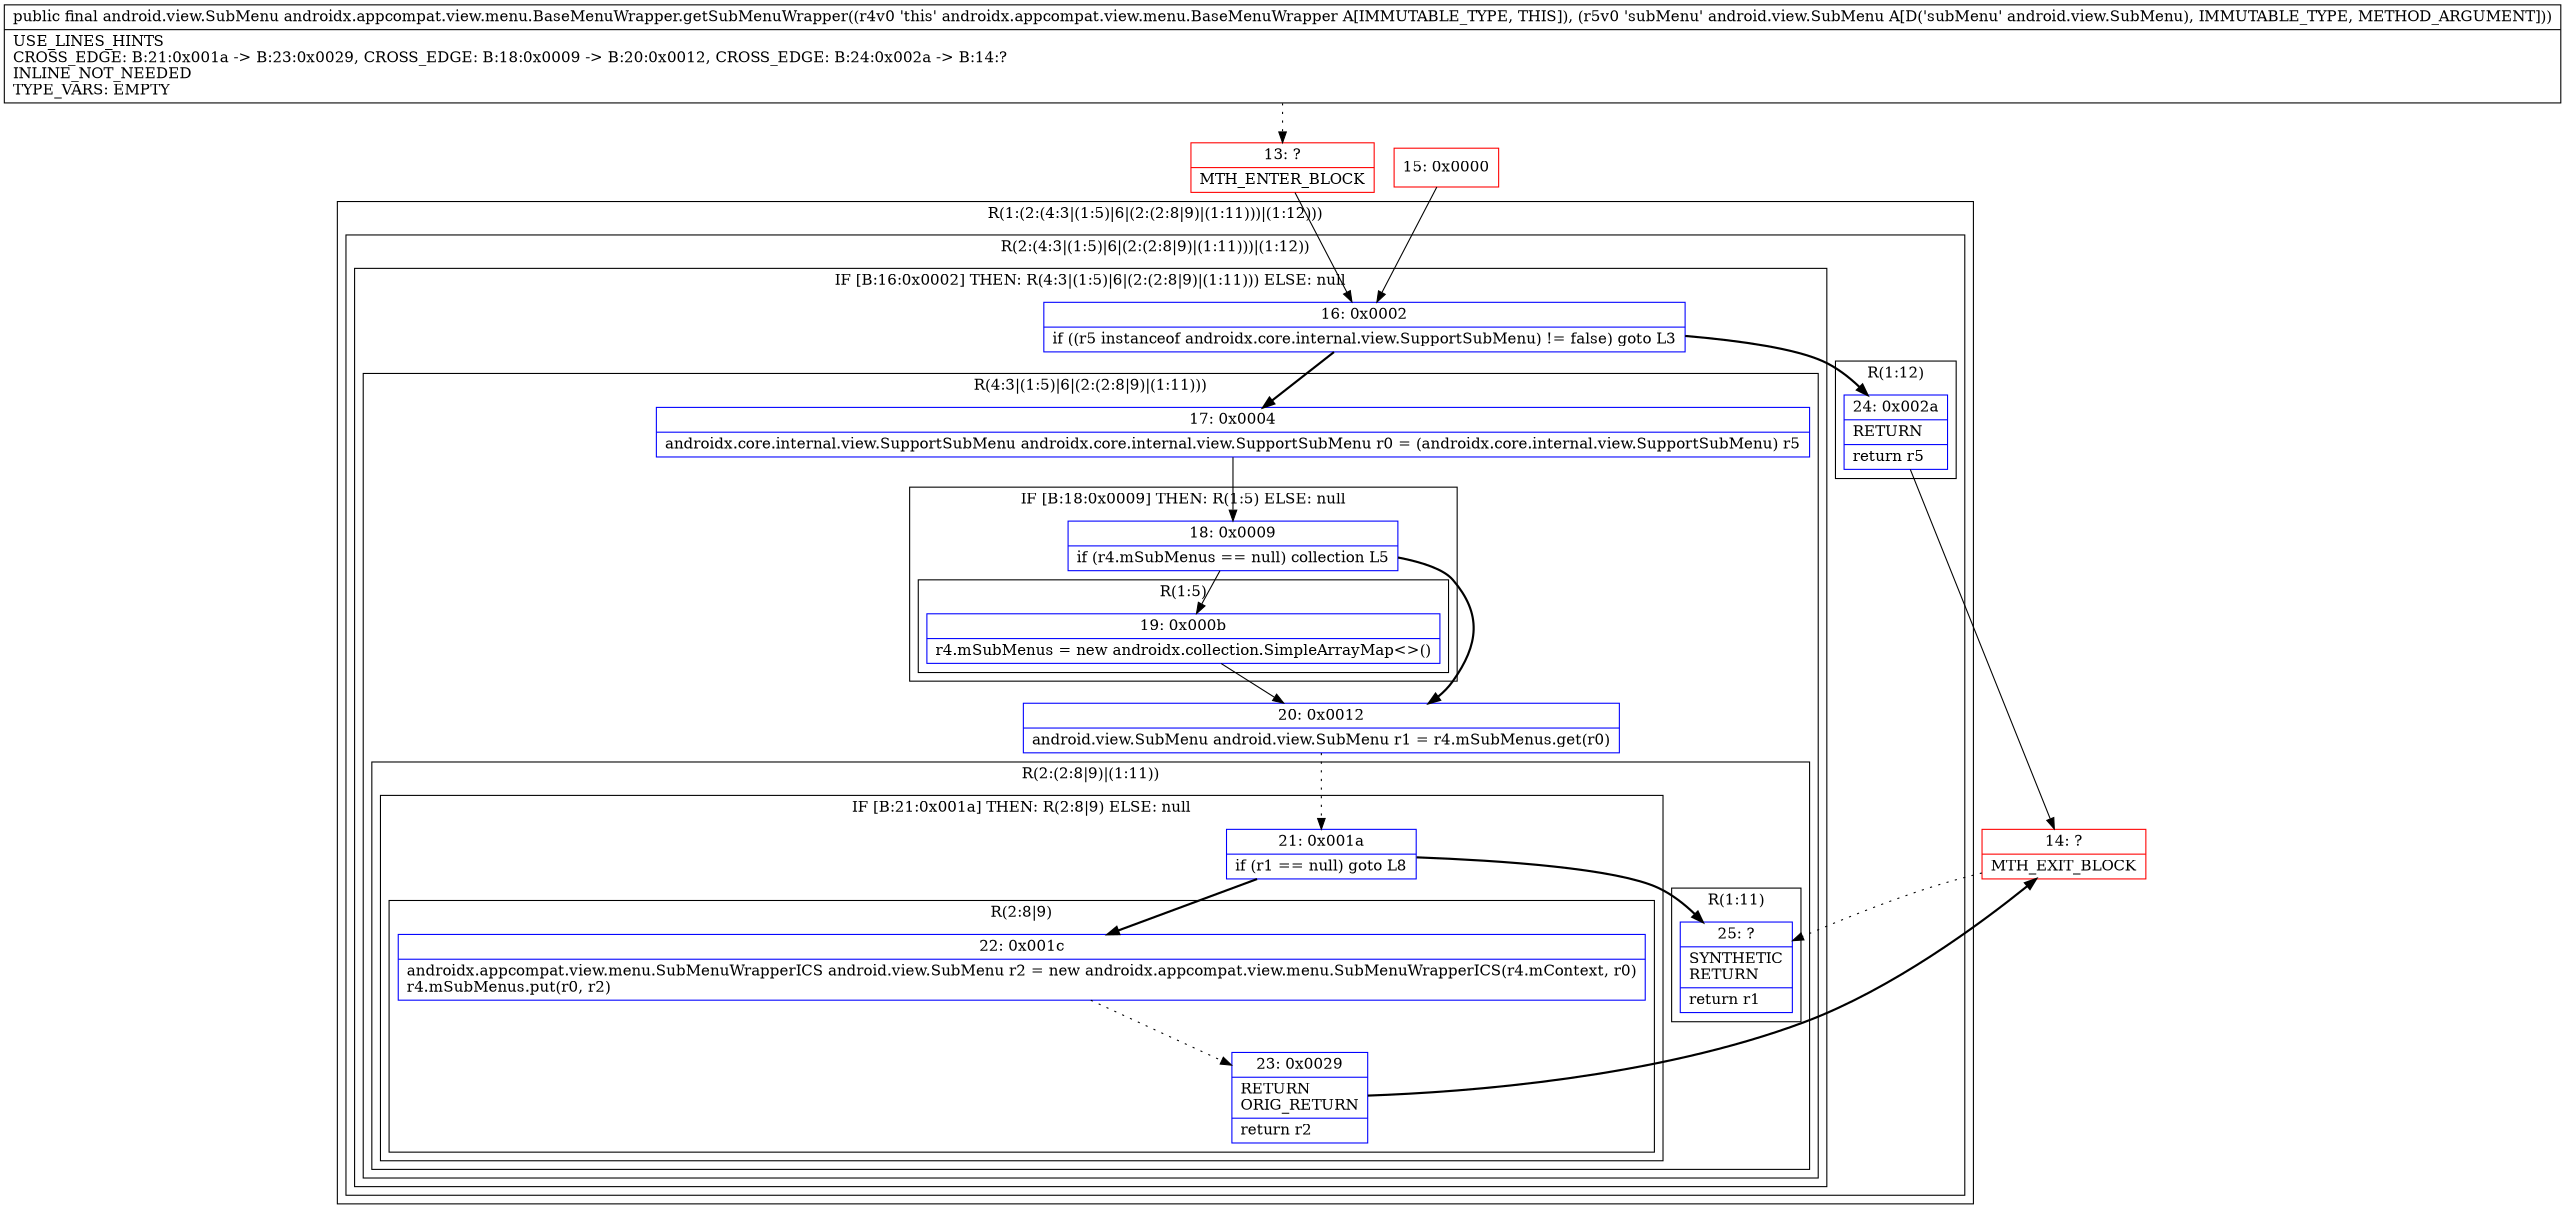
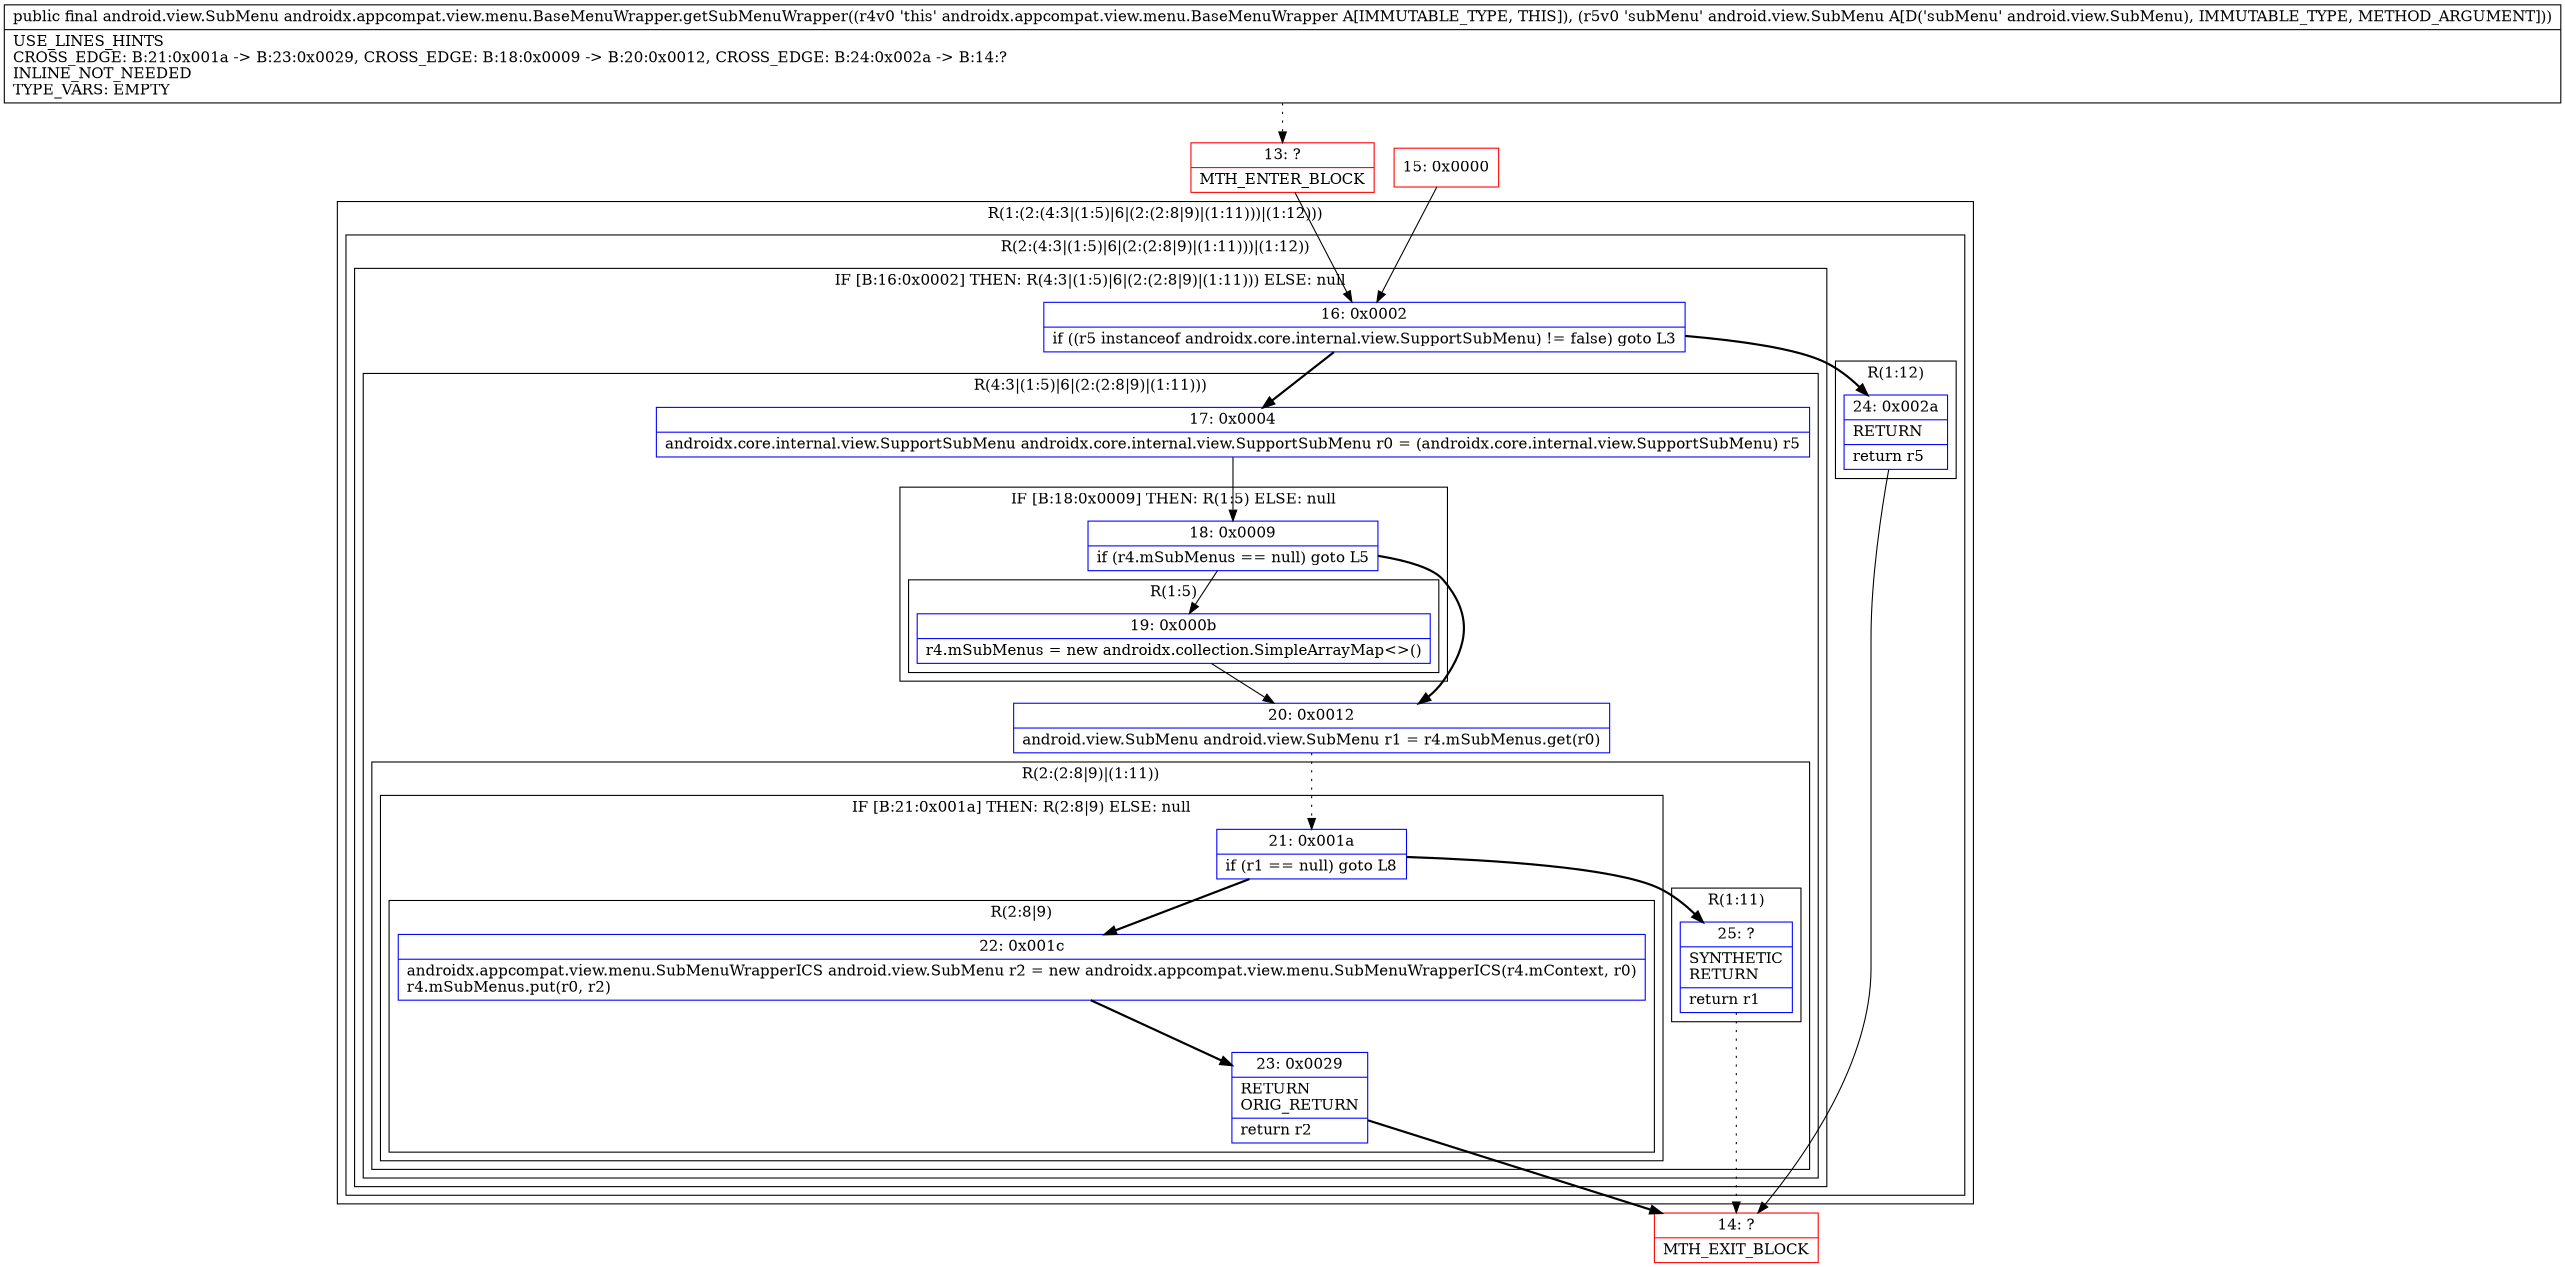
node "18: 0x0009": text "if (r4.mSubMenus == null) collection L5" -> "if (r4.mSubMenus == null) goto L5"
edge "14: ?" -> "25: ?": reversed
edge "22: 0x001c" -> "23: 0x0029": style dotted -> bold
